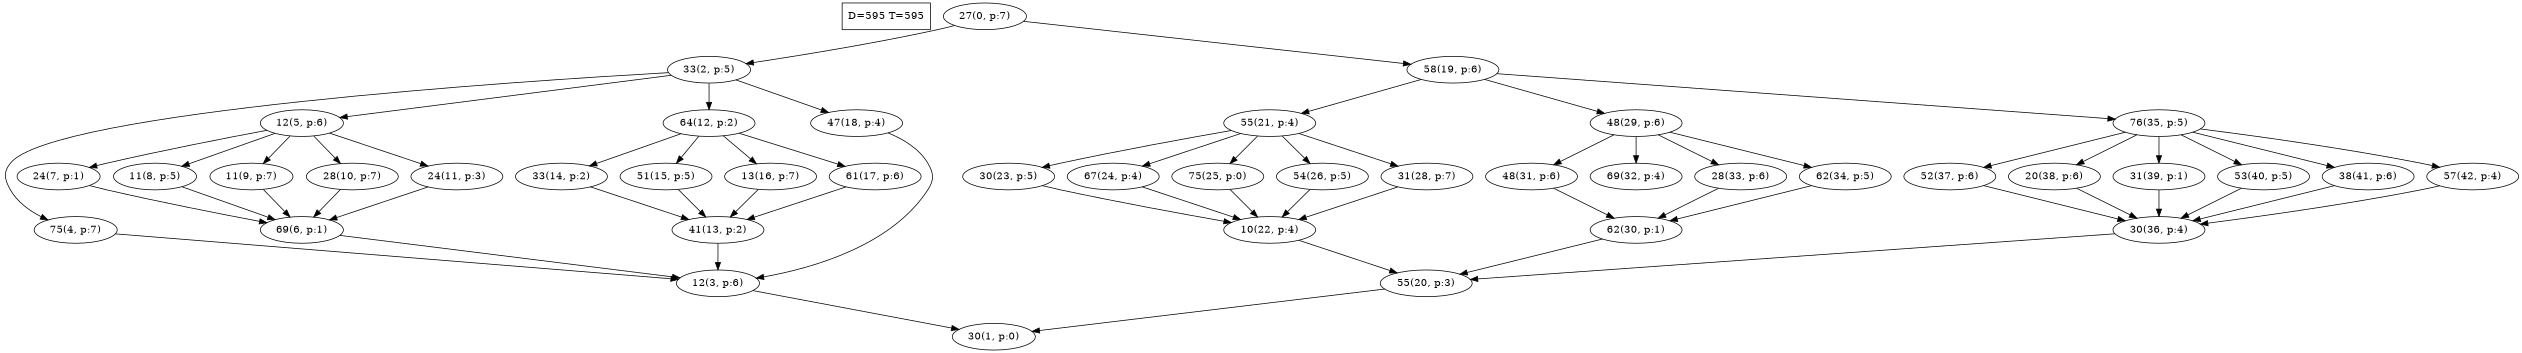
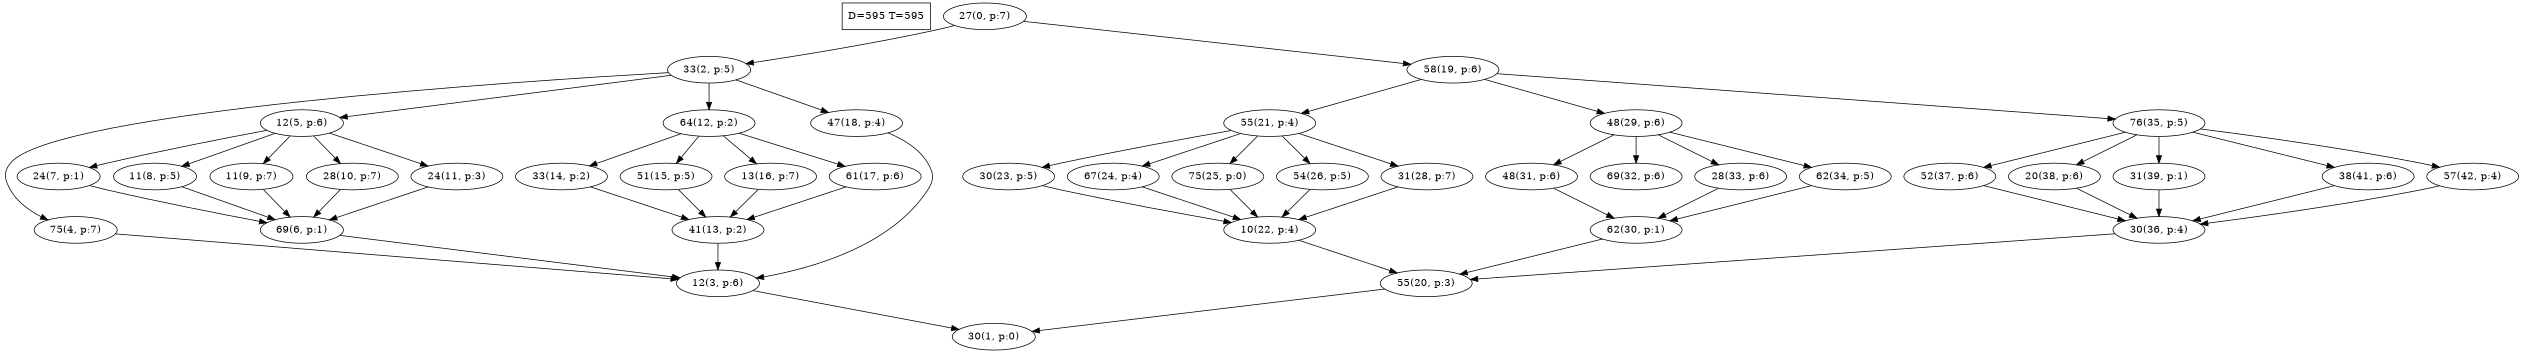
node "69(32, p:4)": label "69(32, p:4)" -> "69(32, p:6)"
node "53(40, p:5)": removed
